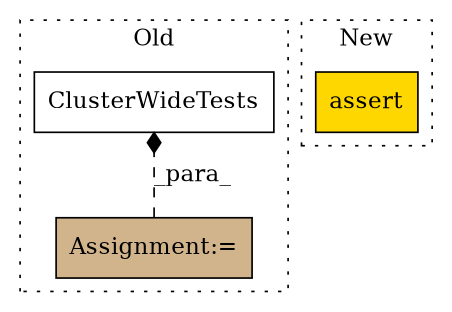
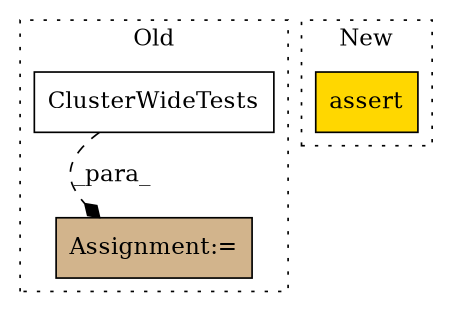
edge "Assignment:=" -> "ClusterWideTests": reversed
